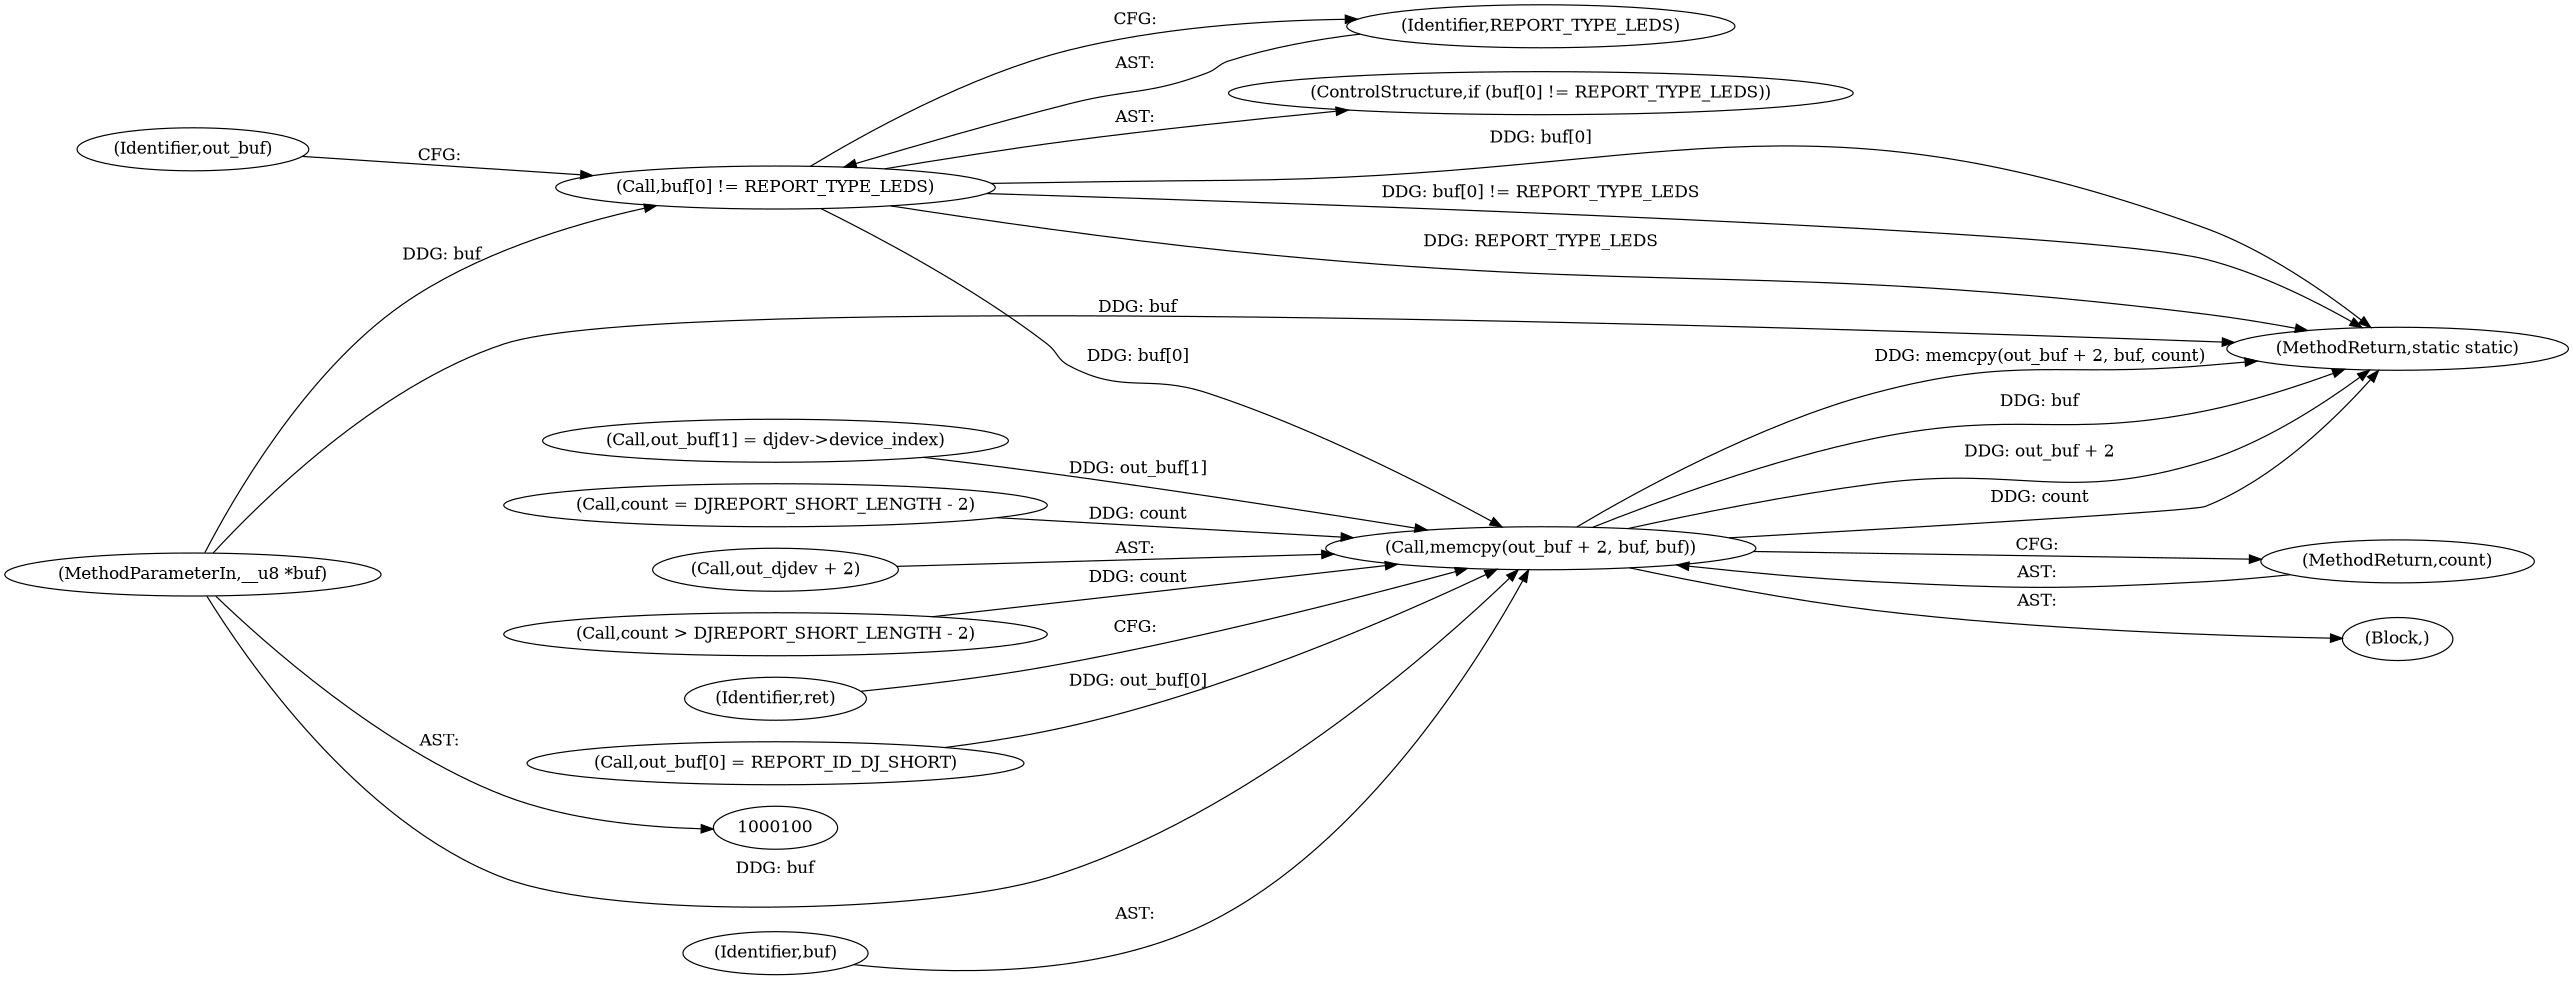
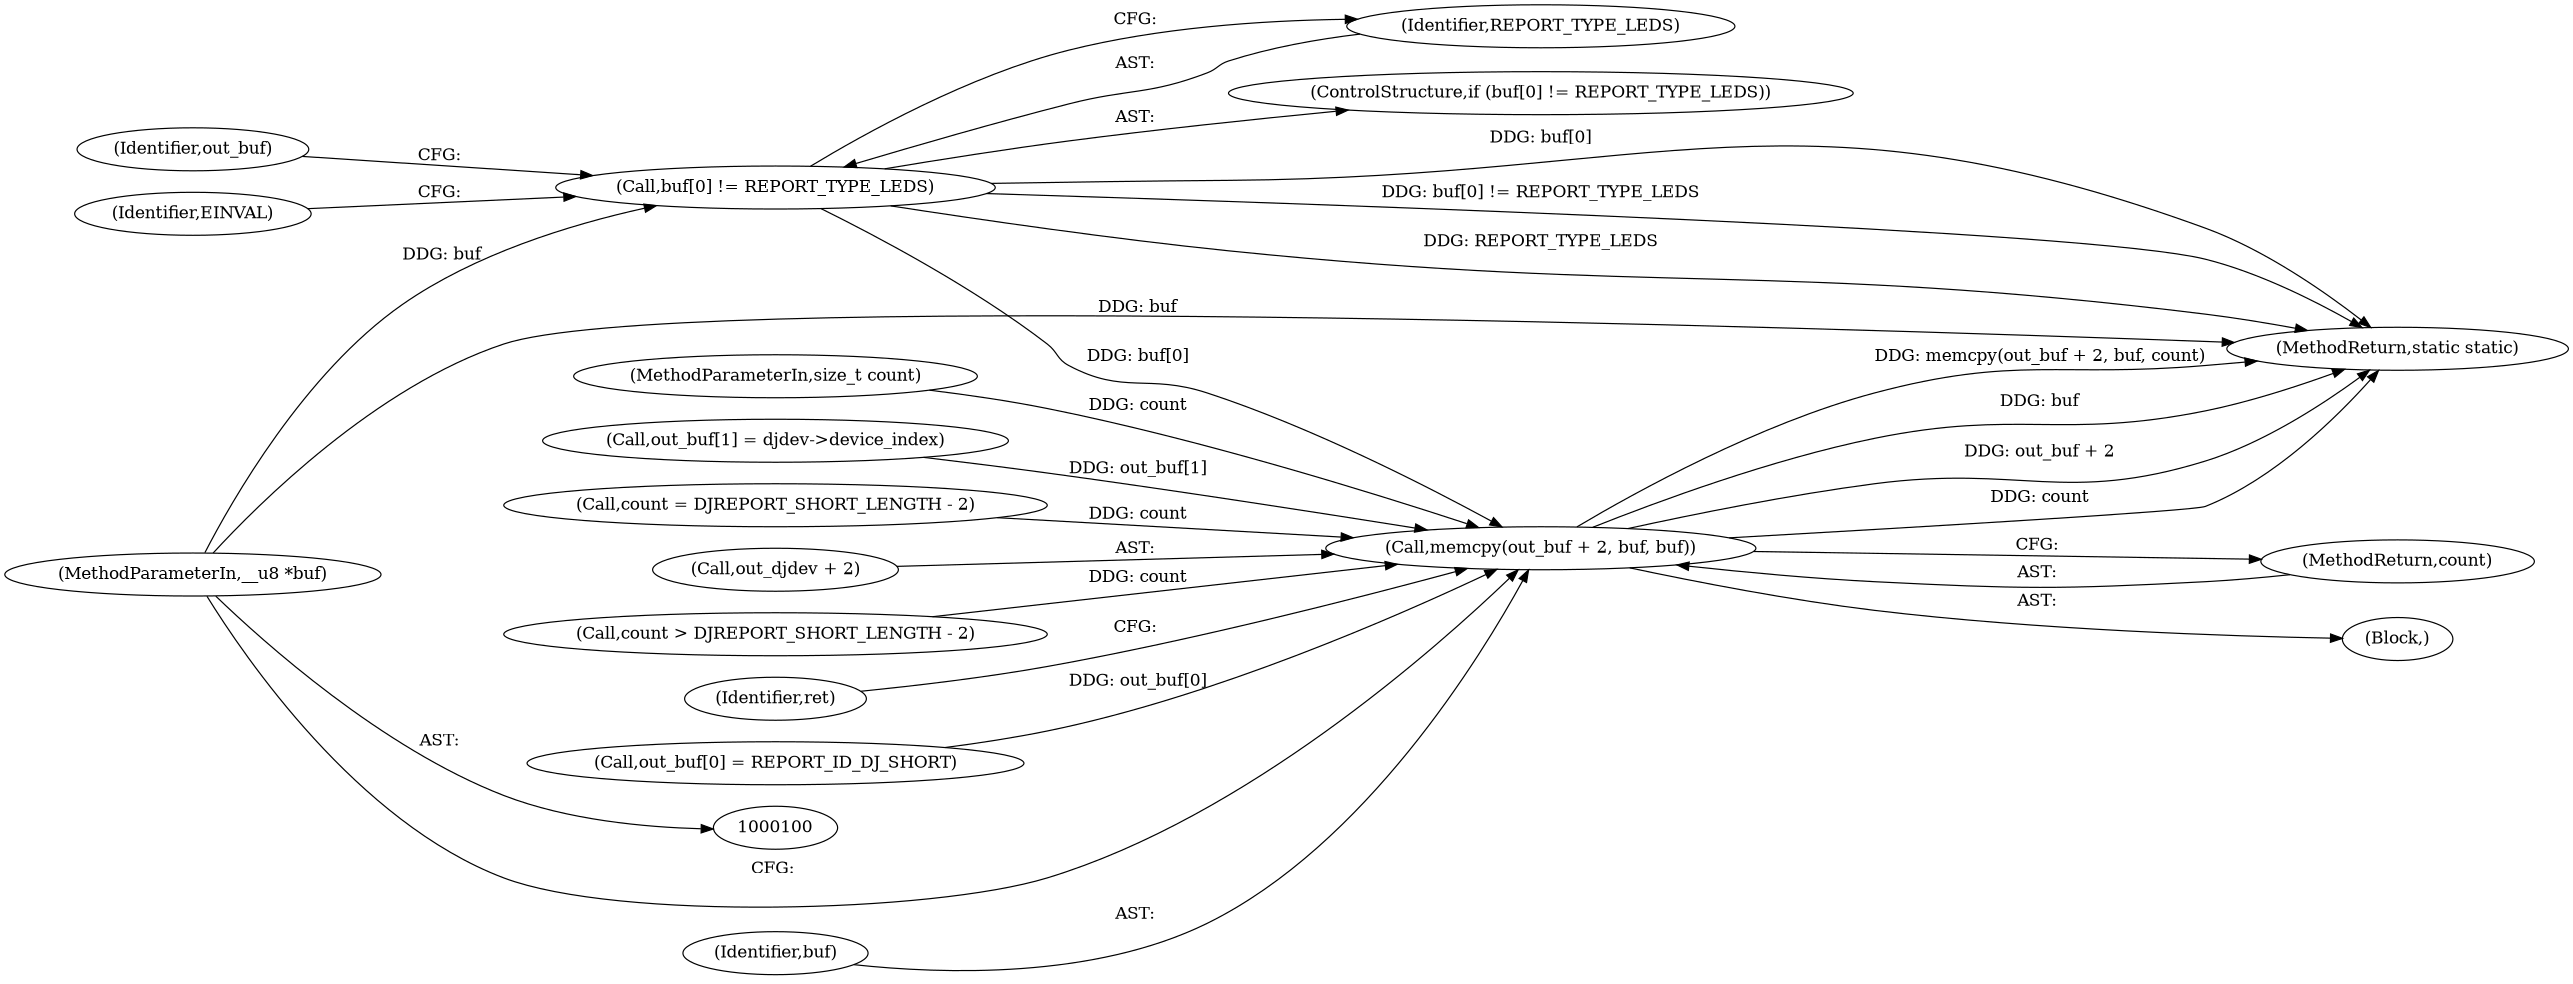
node "(Identifier,EINVAL)": added
node "(MethodParameterIn,size_t count)": added
edge "(MethodParameterIn,__u8 *buf)" -> "(Call,memcpy(out_buf + 2, buf, buf))": label "DDG: buf" -> "CFG: "
